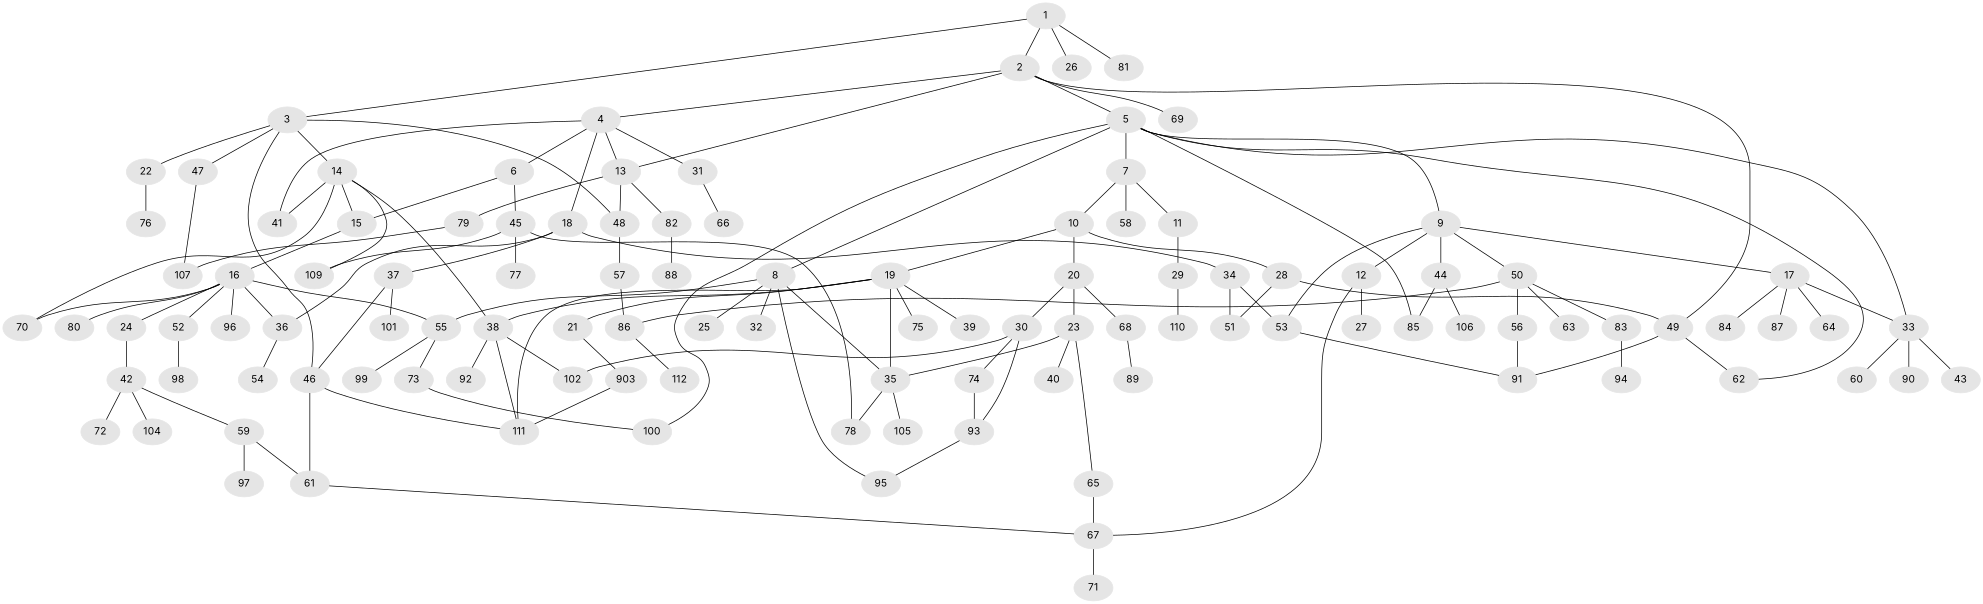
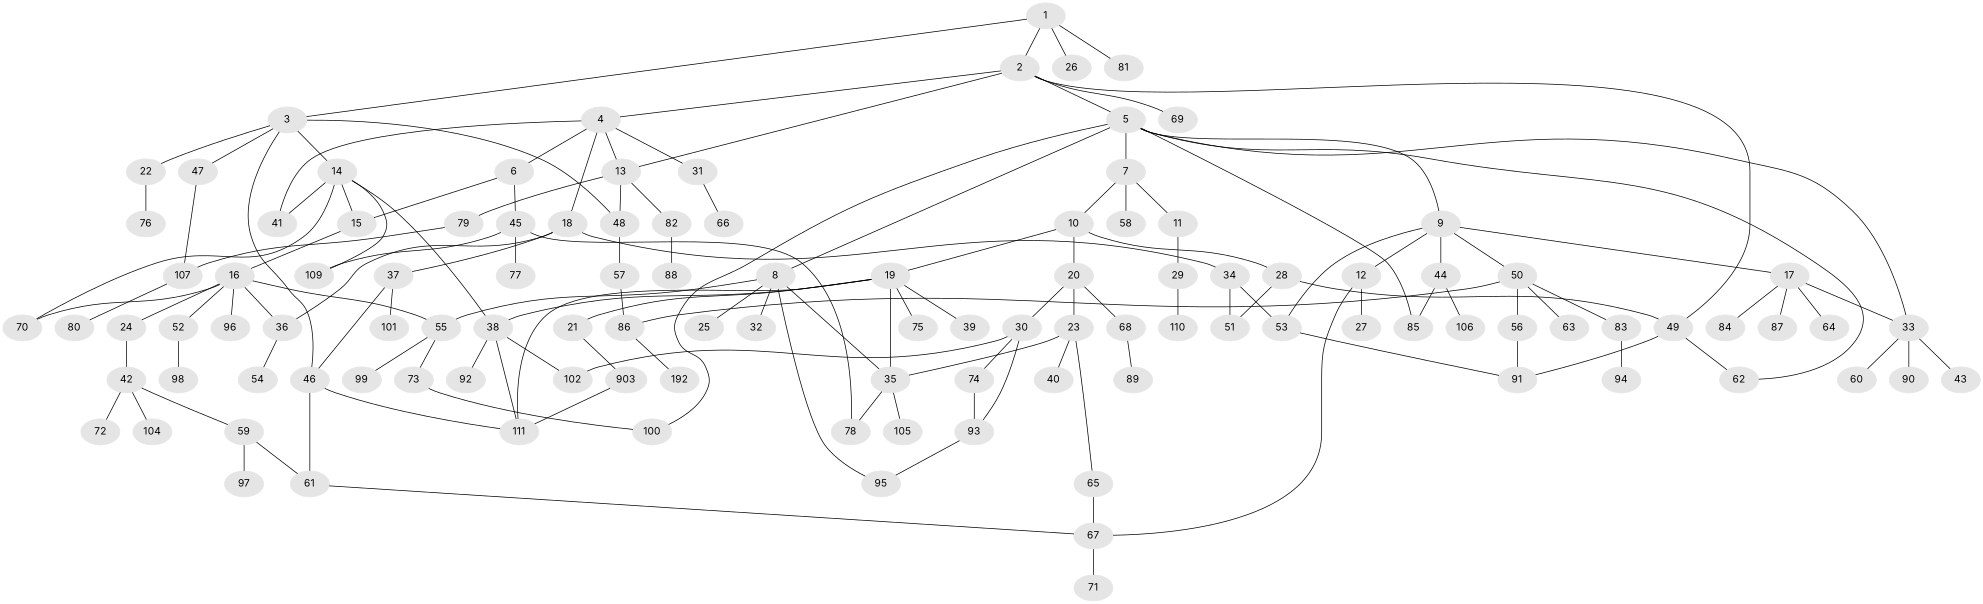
edge "16" -- "80": now "107" -- "80"
node "112": label "112" -> "192"
